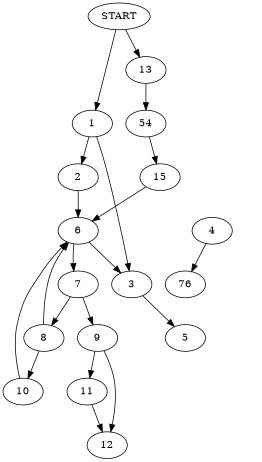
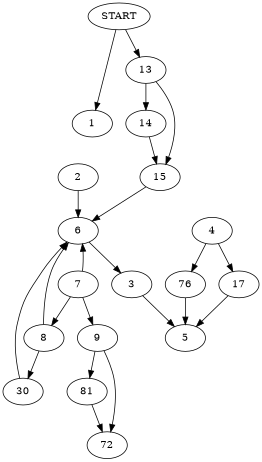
edge "13" -> "15": added
node "54": label "54" -> "14"
edge "1" -> "2": removed
edge "1" -> "3": removed
edge "6" -> "7": reversed
node "17": added
edge "76" -> "5": added
node "10": label "10" -> "30"
node "11": label "11" -> "81"
node "12": label "12" -> "72"
